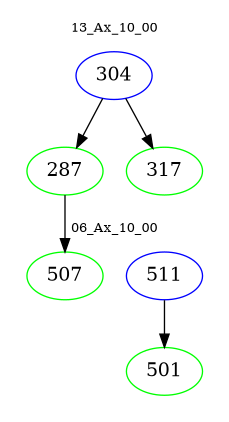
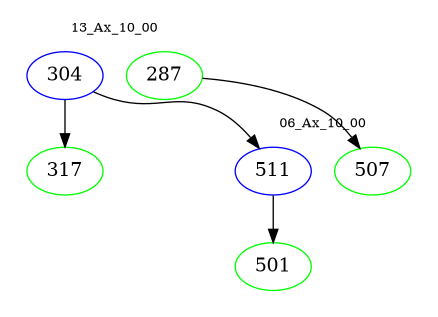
edge "304" -> "287": now "304" -> "511"
